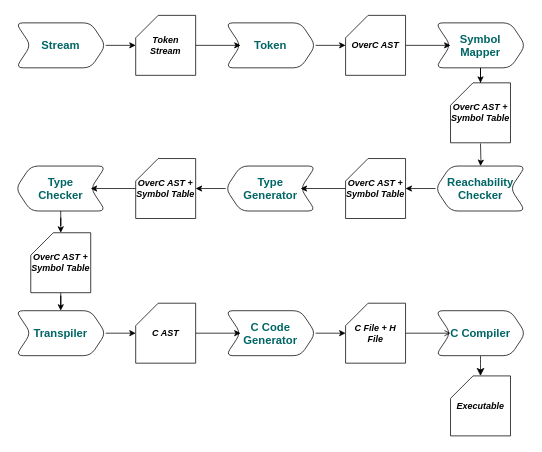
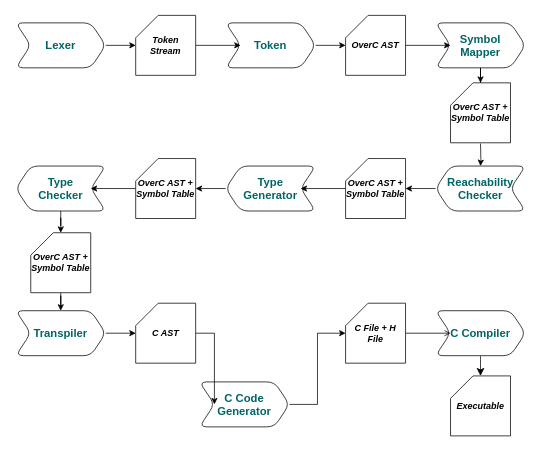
node "Stream": label "Stream" -> "Lexer"
node "C Code Generator": moved (270, 333) -> (244, 405)
